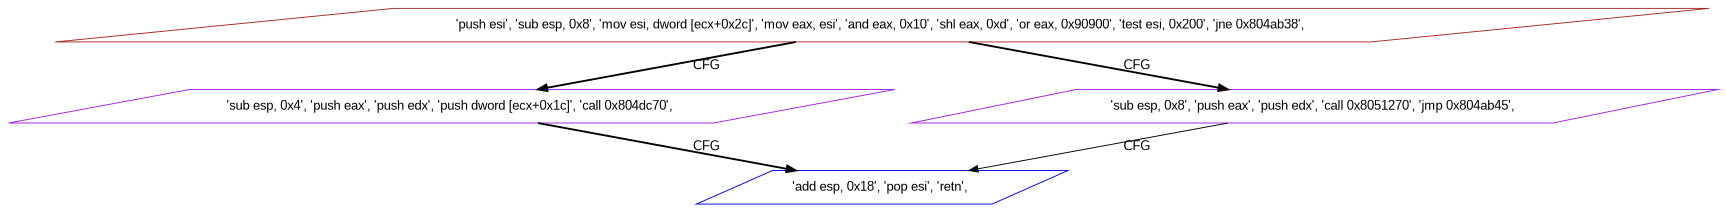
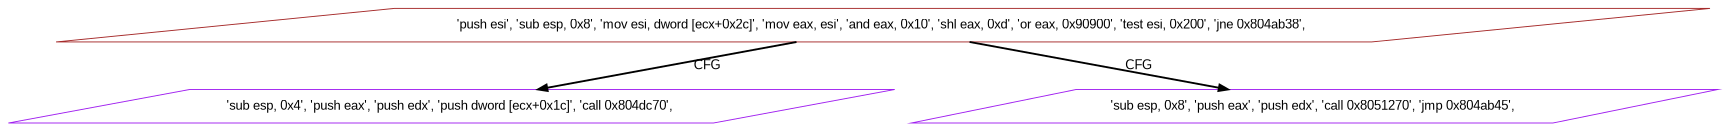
node "'add esp, 0x18', 'pop esi', 'retn',": removed
